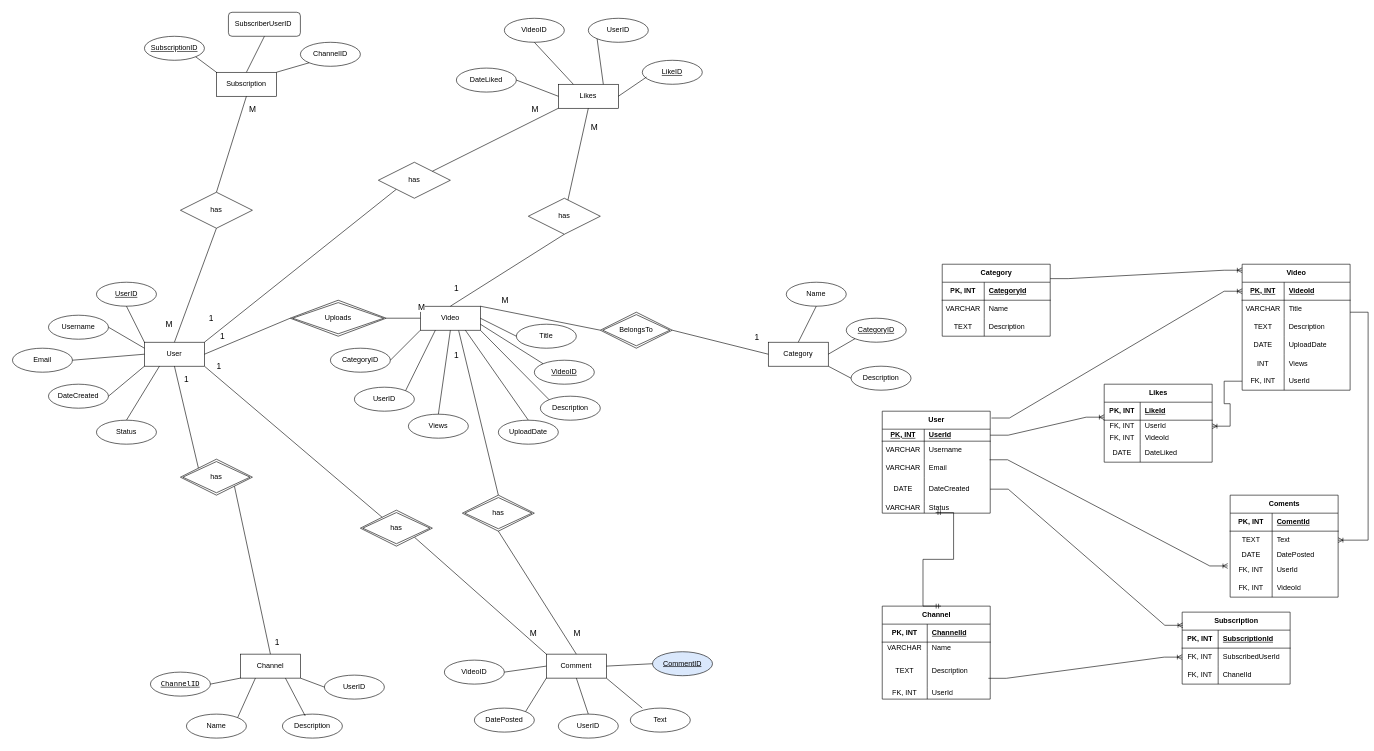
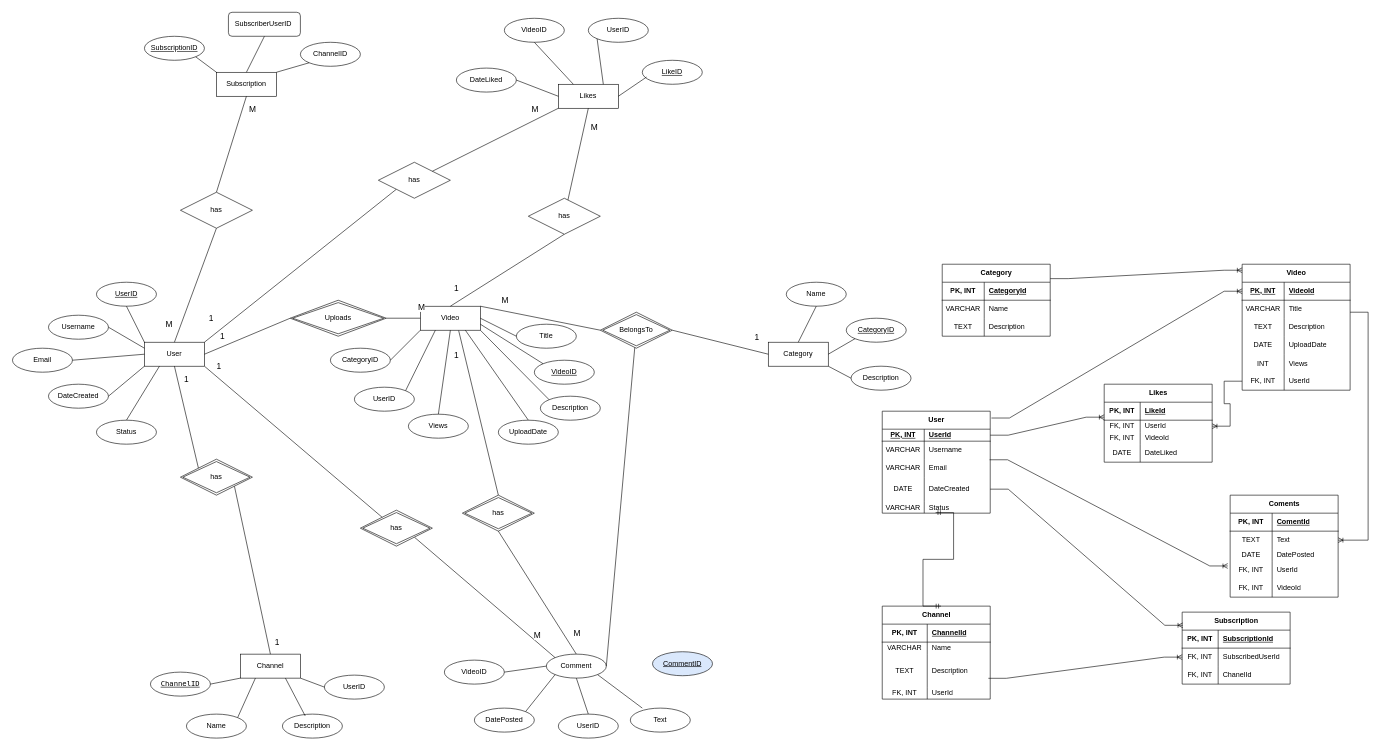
edge "CommentID" -- "Comment": now "BelongsTo" -- "Comment"
node "Comment": shape rectangle -> ellipse
